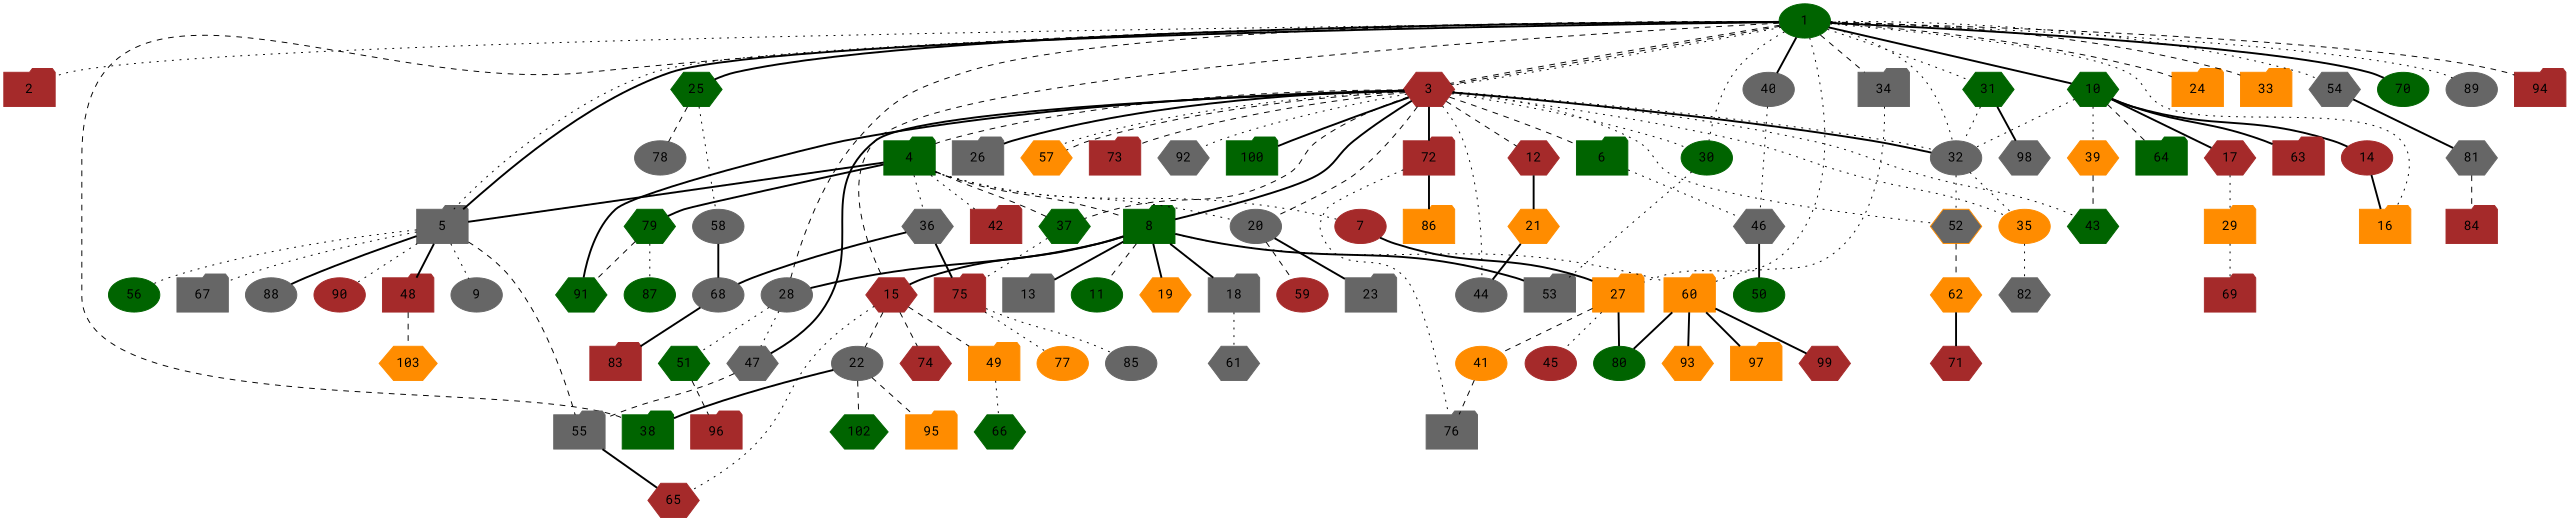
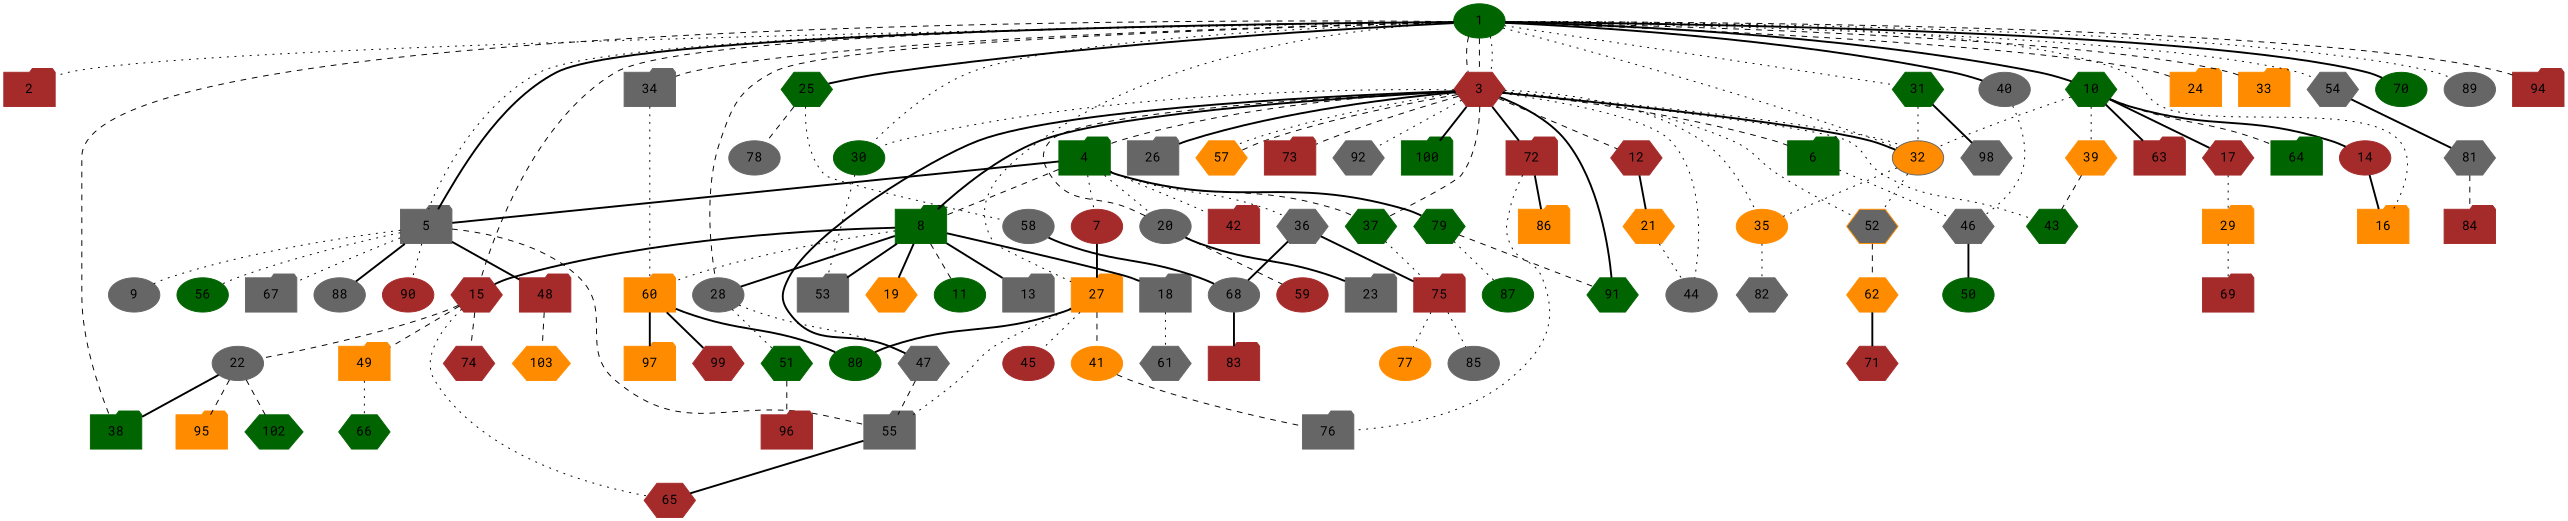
node "32": fillcolor gray40 -> darkorange
edge "21" -- "44": style bold -> dotted
edge "27" -- "55": added
node "93": removed
